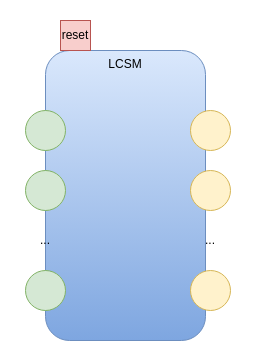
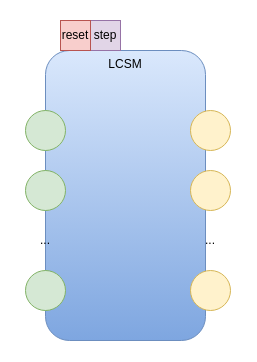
node "step": added
